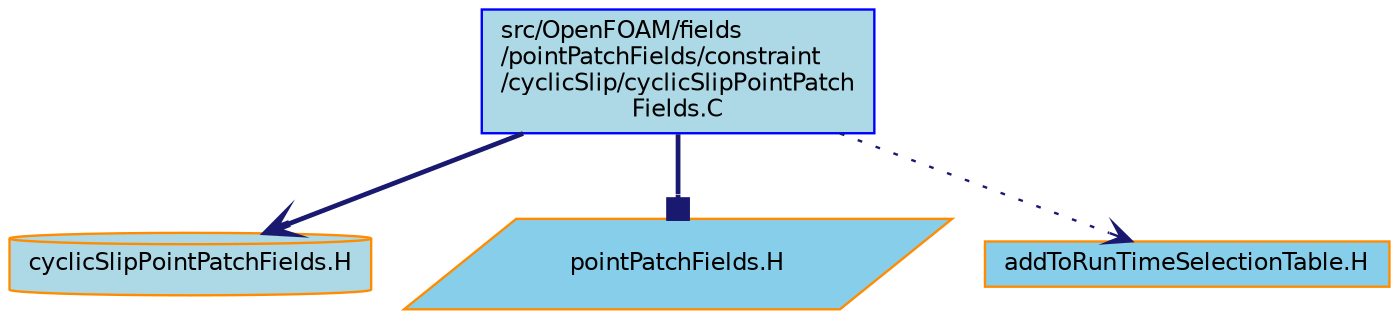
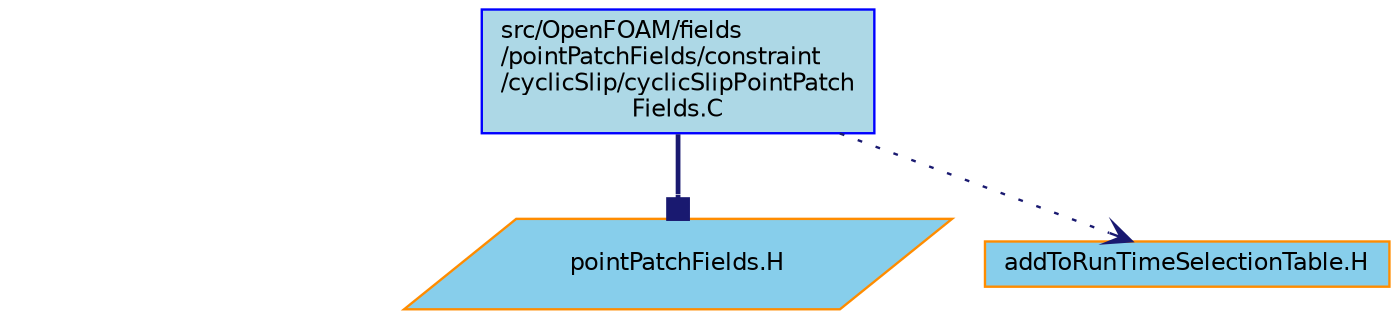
node "cyclicSlipPointPatchFields.H": removed
